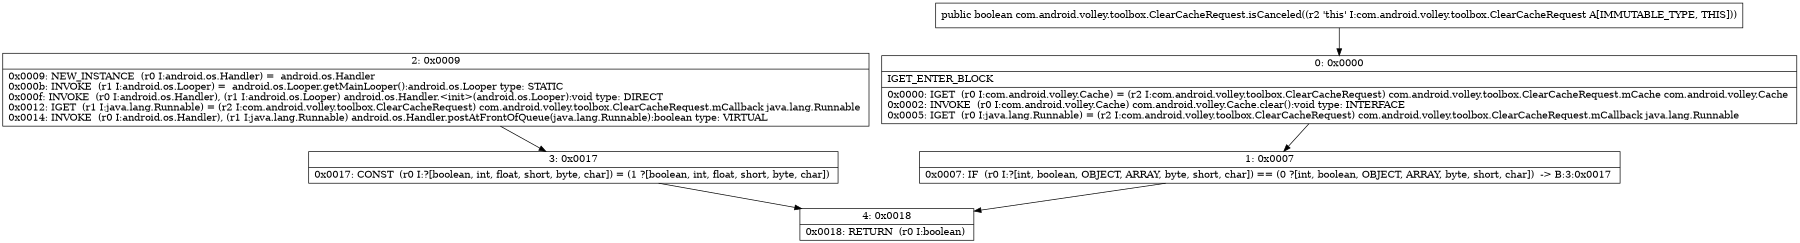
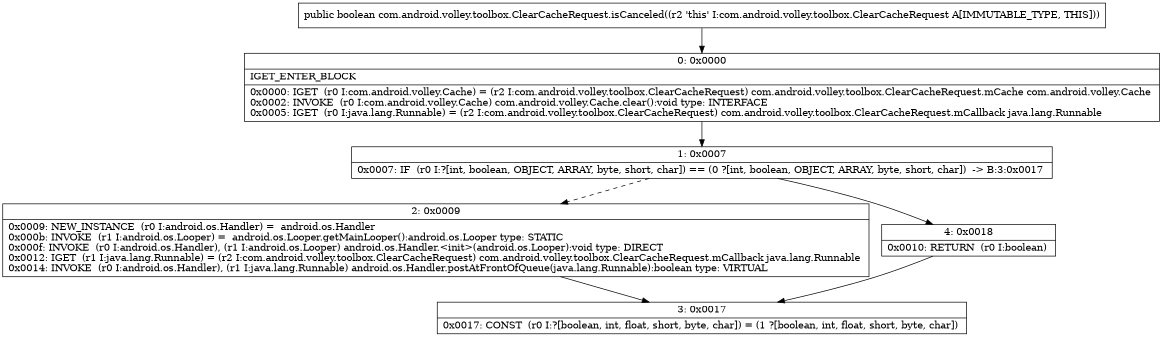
edge "1: 0x0007" -> "2: 0x0009": added
edge "3: 0x0017" -> "4: 0x0018": reversed
node "4: 0x0018": text "0x0018: RETURN  (r0 I:boolean)" -> "0x0010: RETURN  (r0 I:boolean)"
